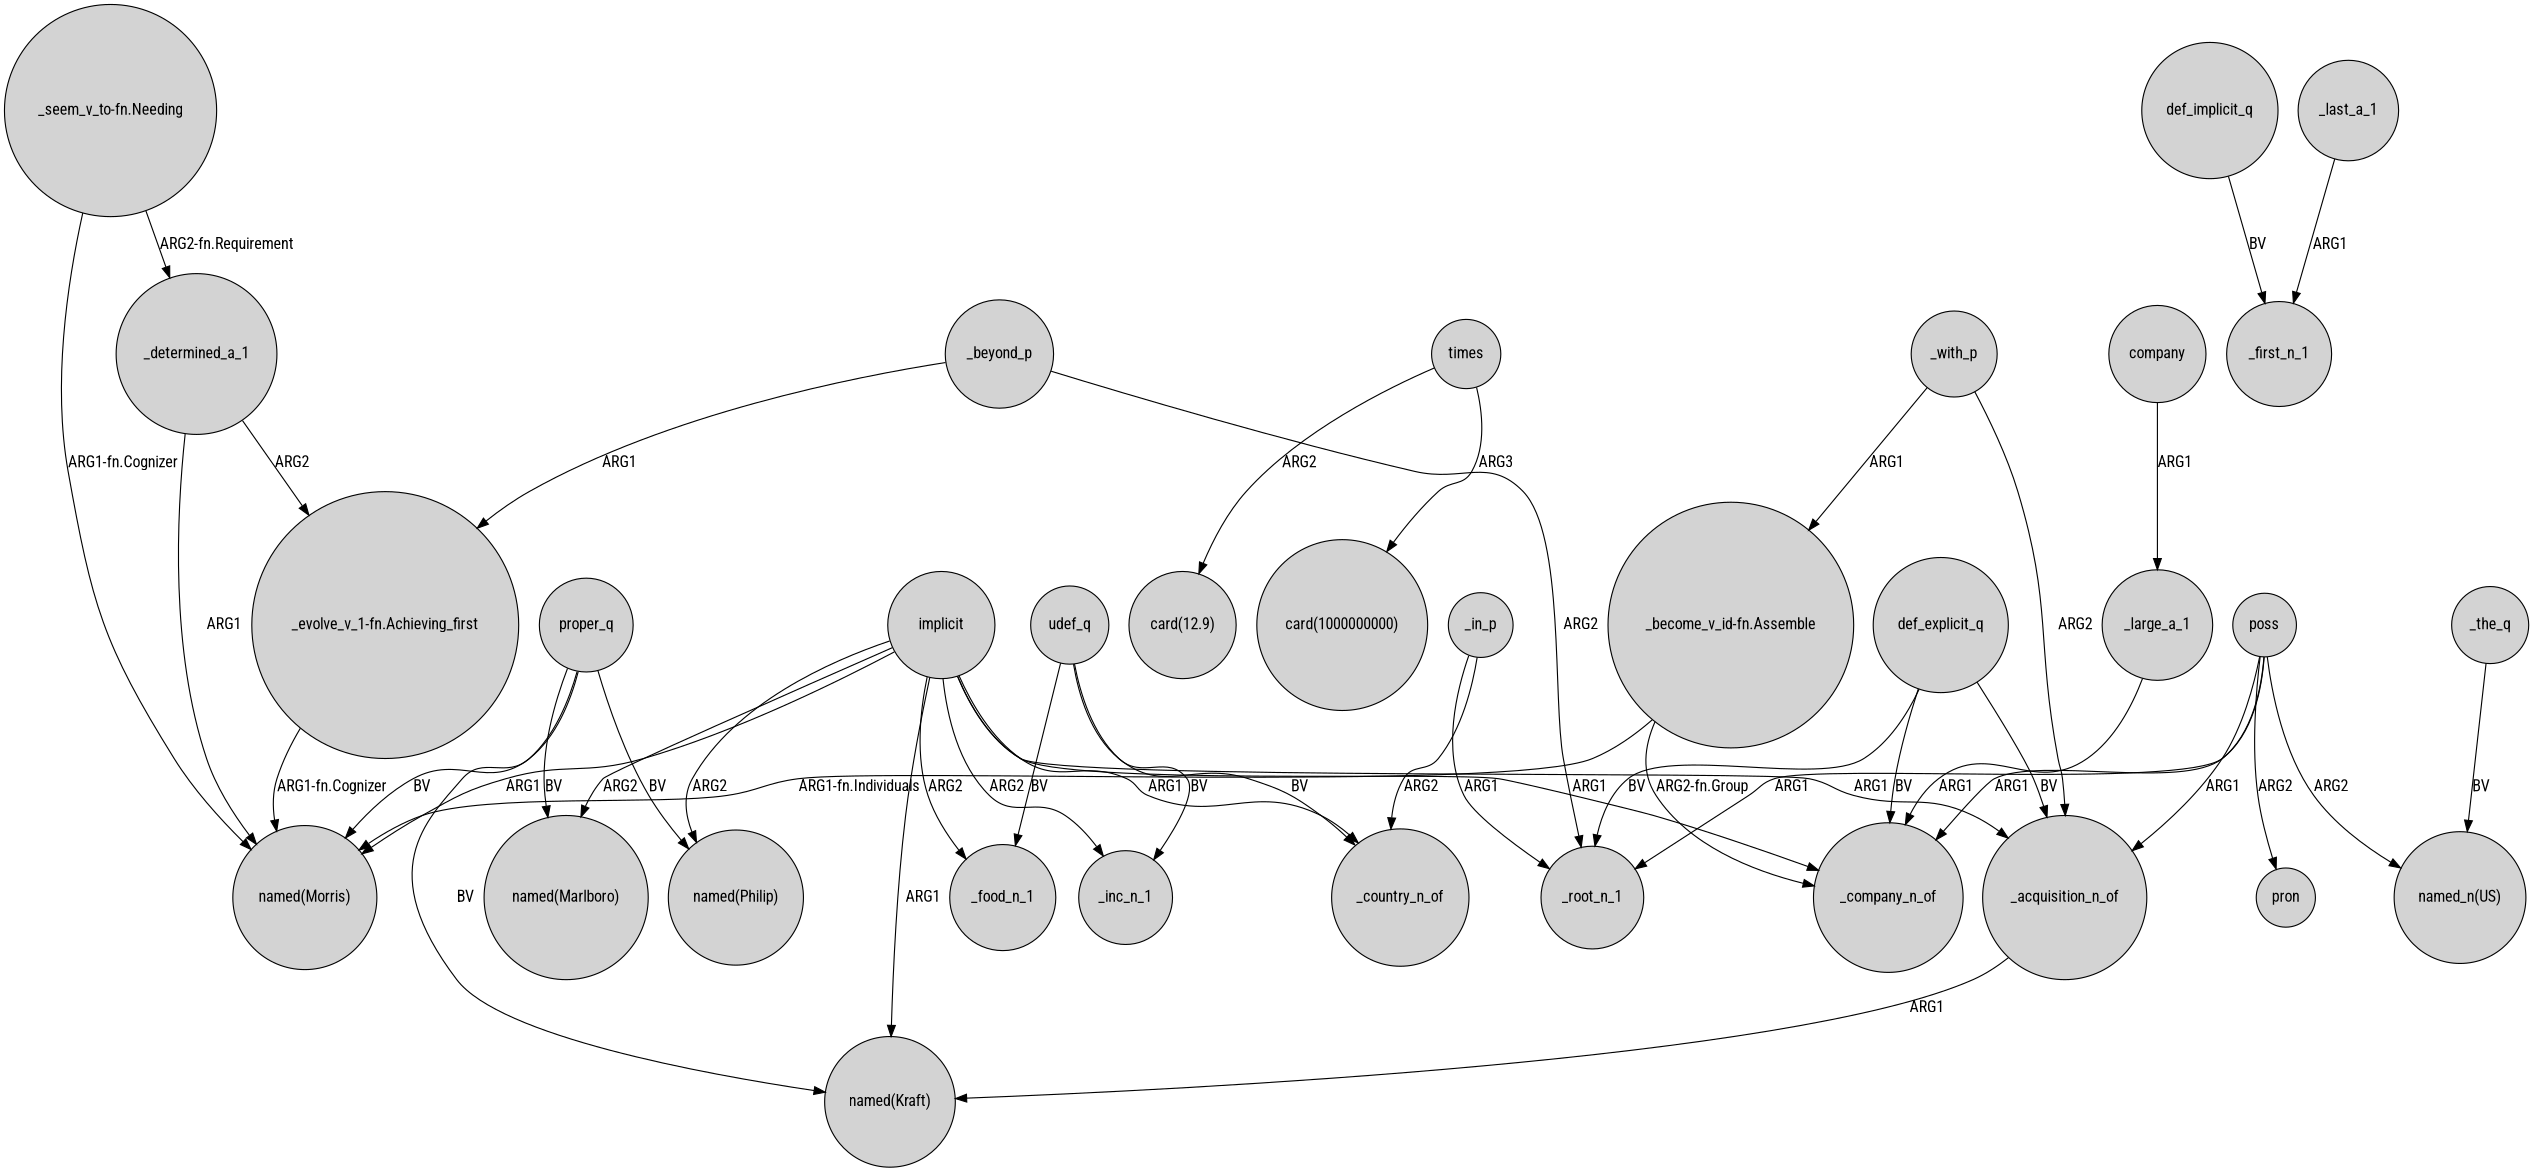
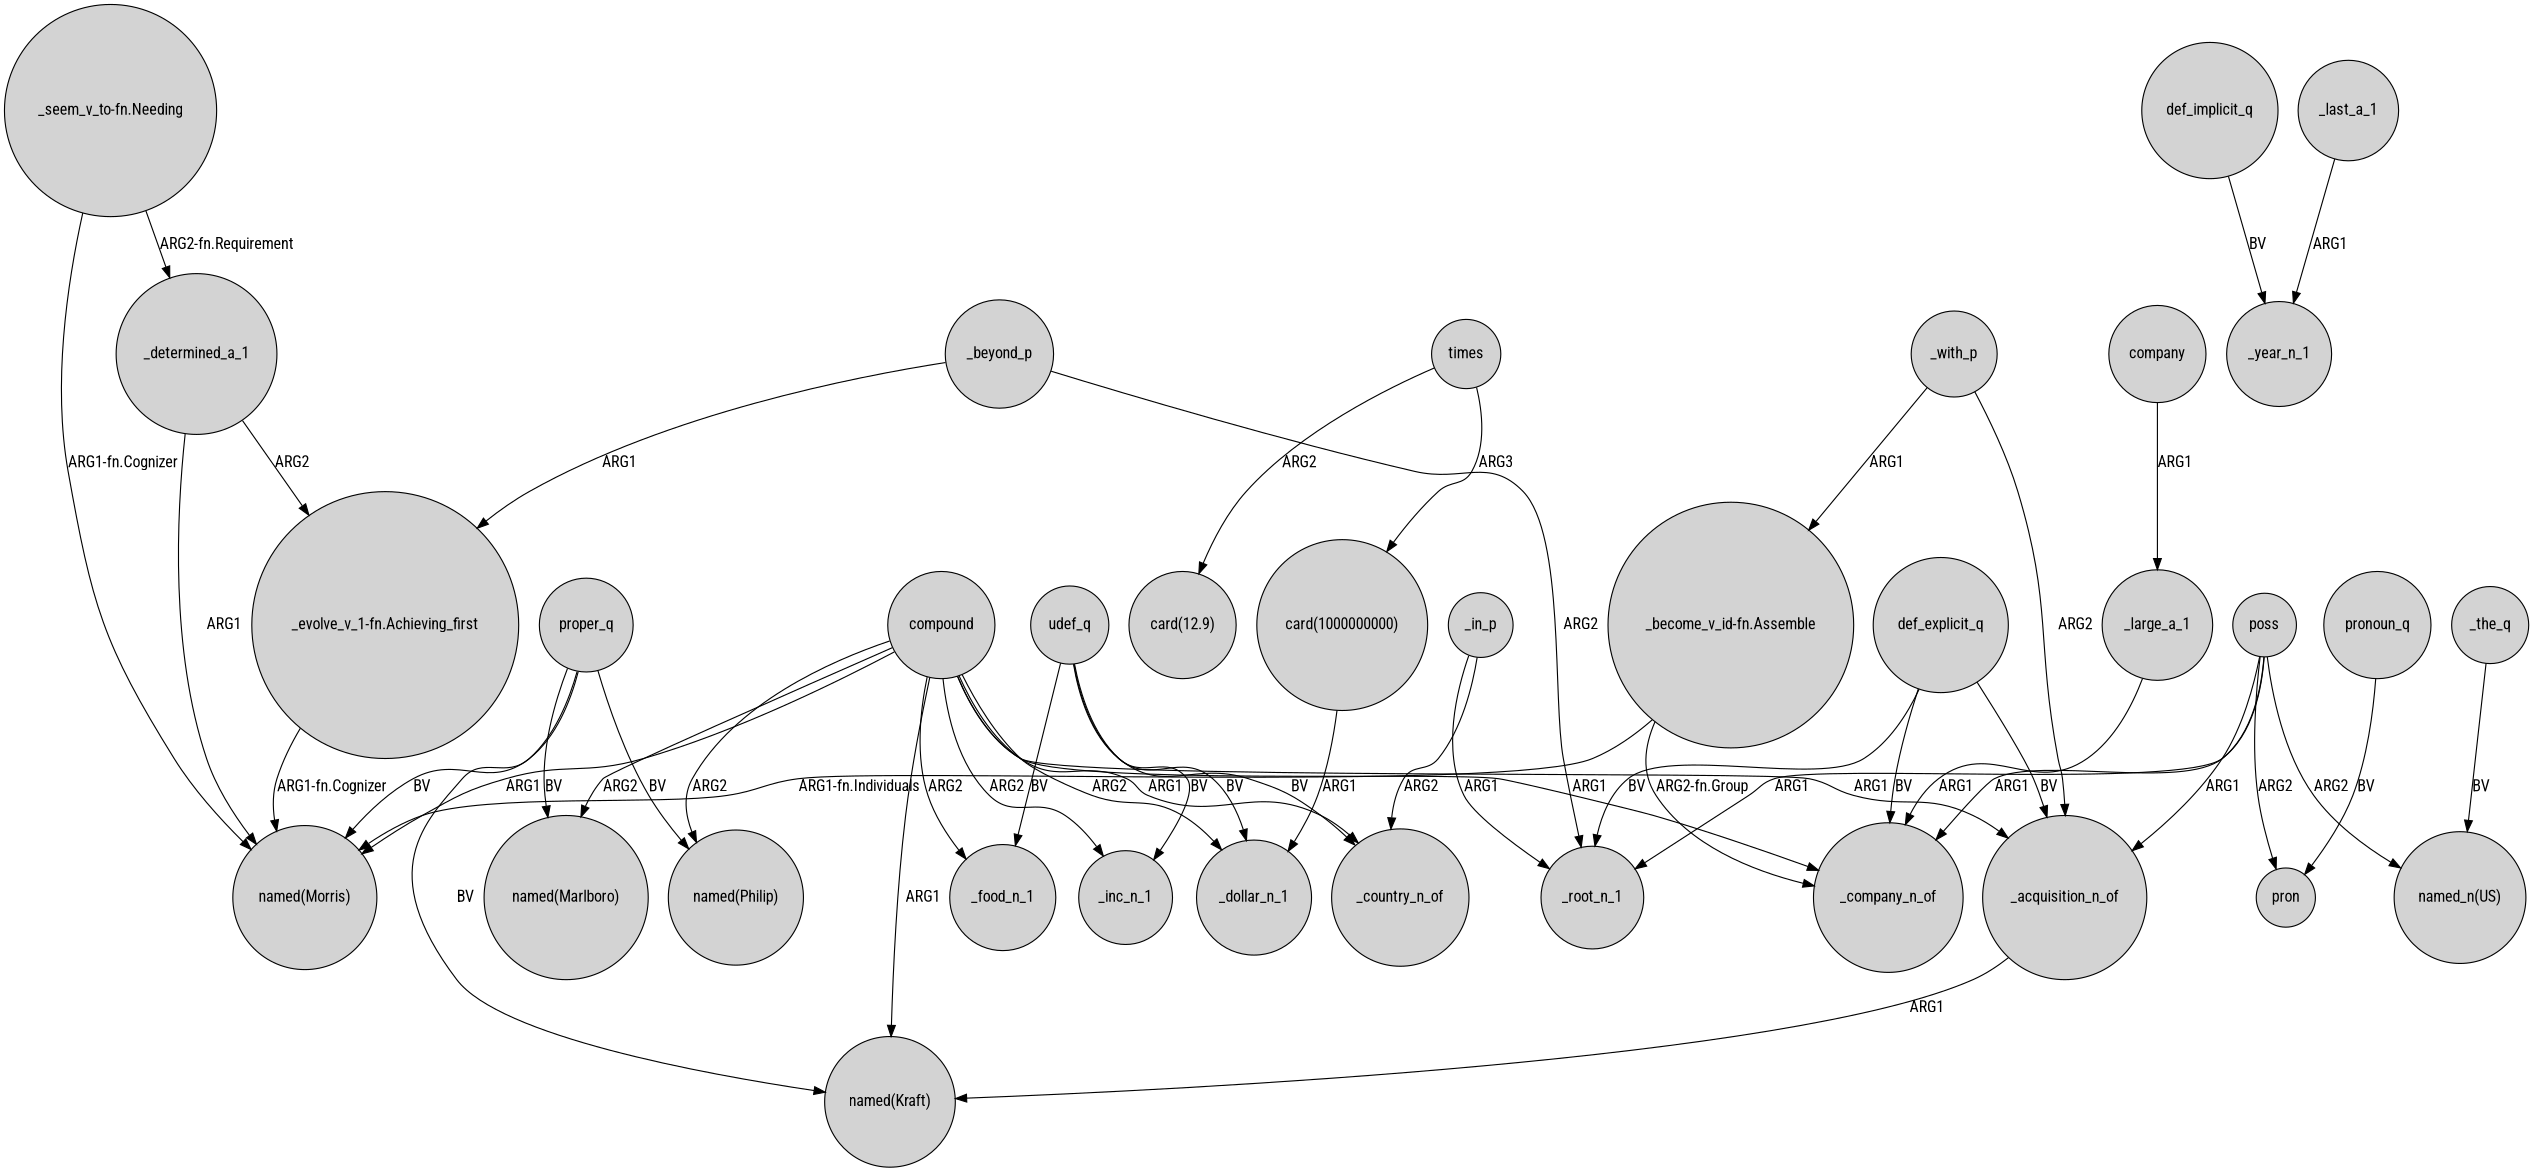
node "_first_n_1": label "_first_n_1" -> "_year_n_1"
node "implicit": label "implicit" -> "compound"
node "pronoun_q": added
node "_dollar_n_1": added
